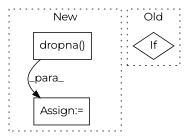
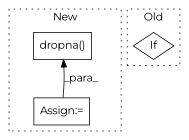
edge "dropna()" -> "Assign:=": reversed
